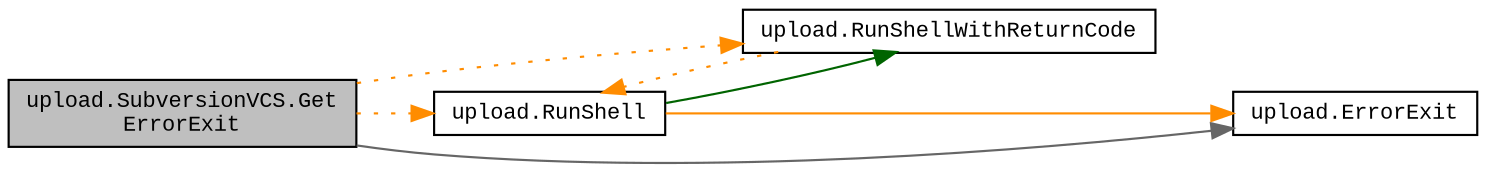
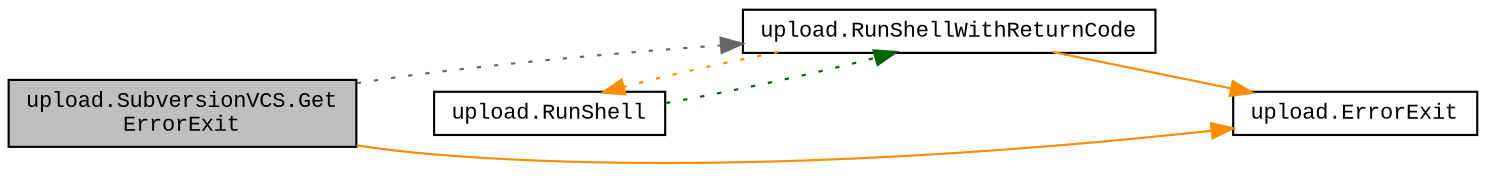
edge "upload.SubversionVCS.Get ErrorExit" -> "upload.RunShellWithReturnCode": color darkorange -> gray40
edge "upload.RunShell" -> "upload.RunShellWithReturnCode": style solid -> dotted
edge "upload.SubversionVCS.Get ErrorExit" -> "upload.RunShell": removed
edge "upload.RunShell" -> "upload.ErrorExit": now "upload.RunShellWithReturnCode" -> "upload.ErrorExit"
edge "upload.SubversionVCS.Get ErrorExit" -> "upload.ErrorExit": color gray40 -> darkorange
